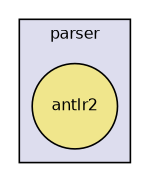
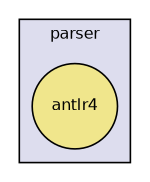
node "antlr2": label "antlr2" -> "antlr4"
